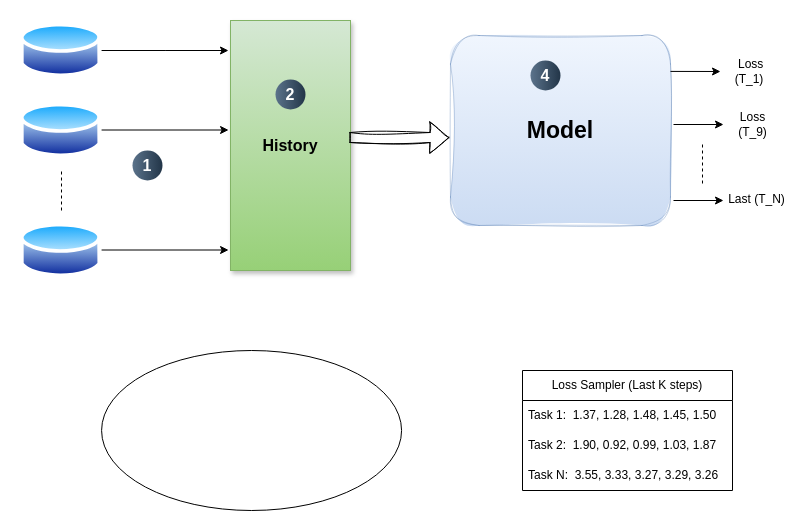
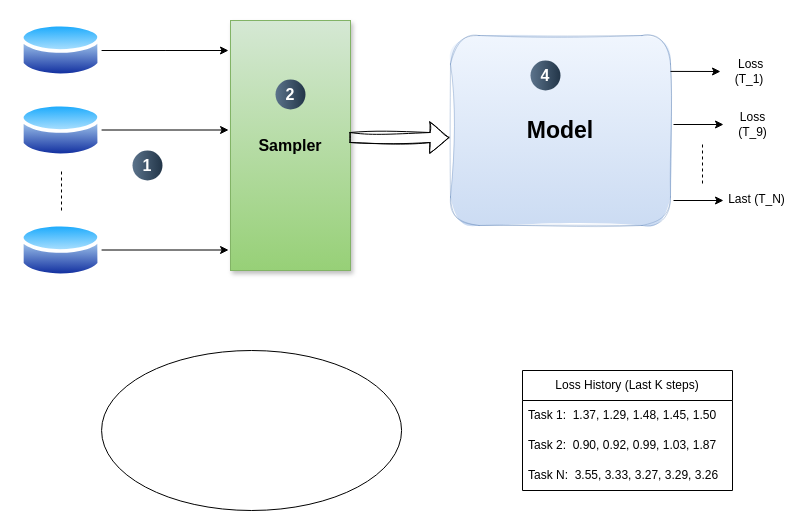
node "History": label "History" -> "Sampler"
node "Loss Sampler (Last K steps)": label "Loss Sampler (Last K steps)" -> "Loss History (Last K steps)"
node "Task 1: 1.37, 1.28, 1.48, 1.45, 1.50": label "Task 1: 1.37, 1.28, 1.48, 1.45, 1.50" -> "Task 1: 1.37, 1.29, 1.48, 1.45, 1.50"
node "Task 2: 1.90, 0.92, 0.99, 1.03, 1.87": label "Task 2: 1.90, 0.92, 0.99, 1.03, 1.87" -> "Task 2: 0.90, 0.92, 0.99, 1.03, 1.87"
